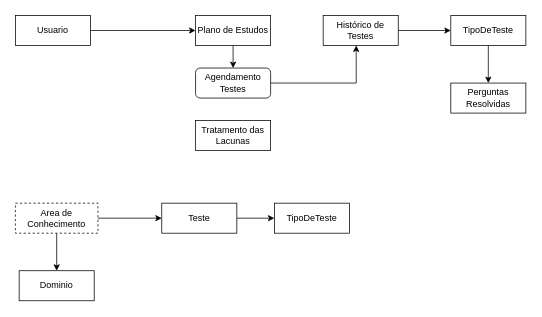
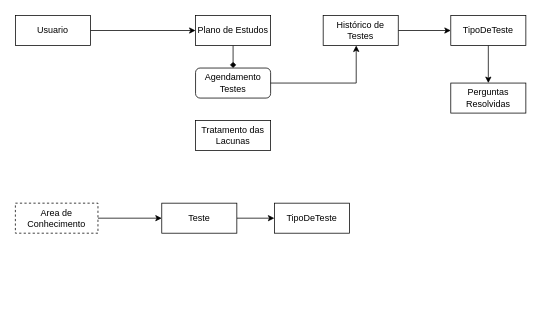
edge "Plano de Estudos" -> "Agendamento Testes": arrowhead classic -> diamond
edge "Area de Conhecimento" -> "Dominio": removed
node "Dominio": removed
